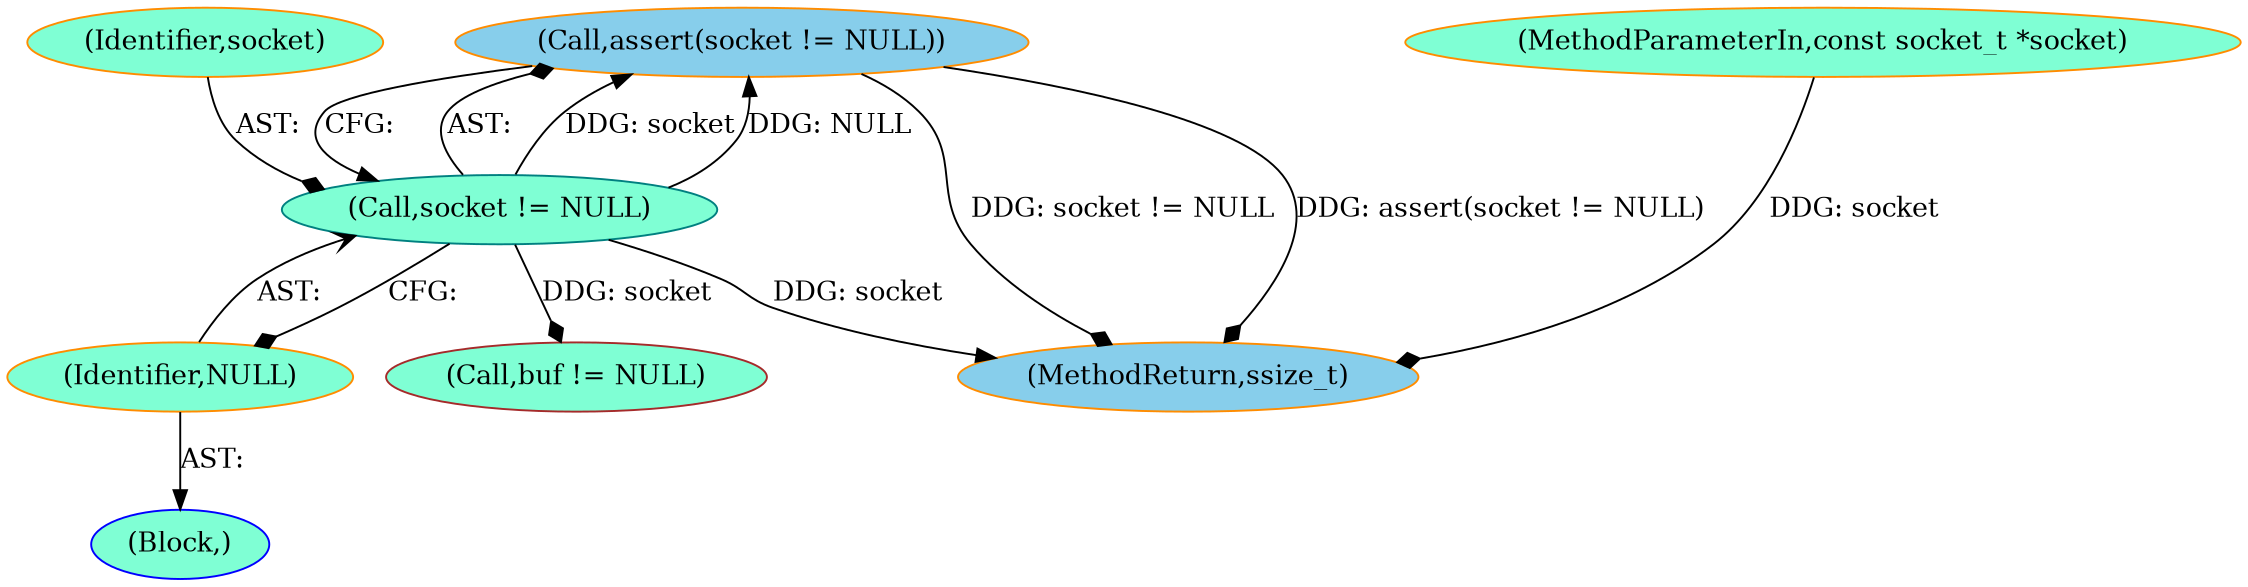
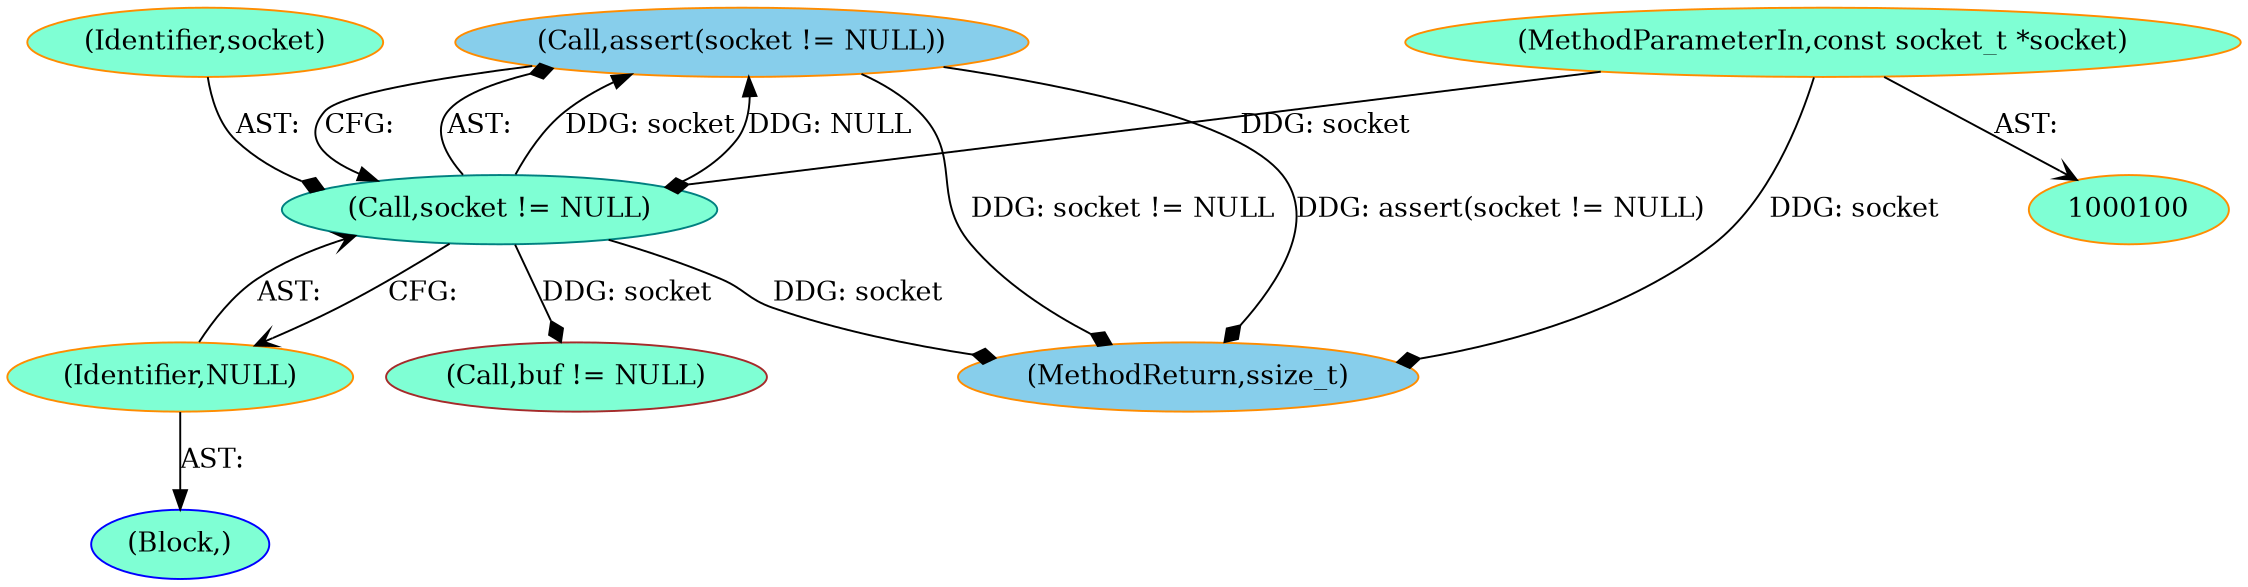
edge "(MethodParameterIn,const socket_t *socket)" -> "(Call,socket != NULL)": added, label "DDG: socket"
node "1000100": added
edge "(Call,socket != NULL)" -> "(Identifier,NULL)": arrowhead diamond -> vee
edge "(Call,socket != NULL)" -> "(MethodReturn,ssize_t)": arrowhead normal -> diamond
